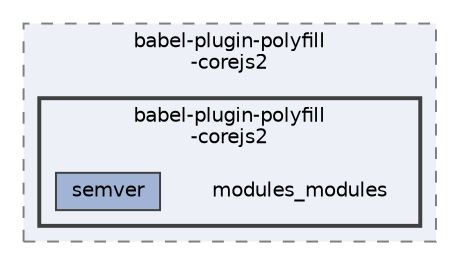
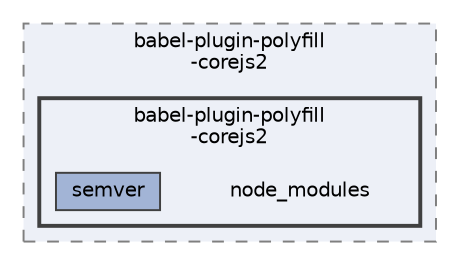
node "modules_modules": label "modules_modules" -> "node_modules"
